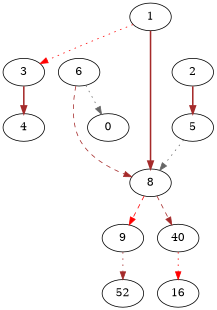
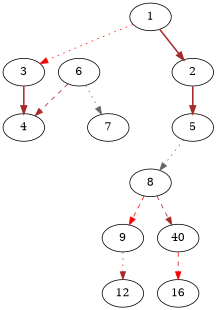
edge "1" -> "8": now "1" -> "2"
node "0": label "0" -> "7"
edge "6" -> "8": now "6" -> "4"
edge "40" -> "16": style dotted -> dashed
node "52": label "52" -> "12"
